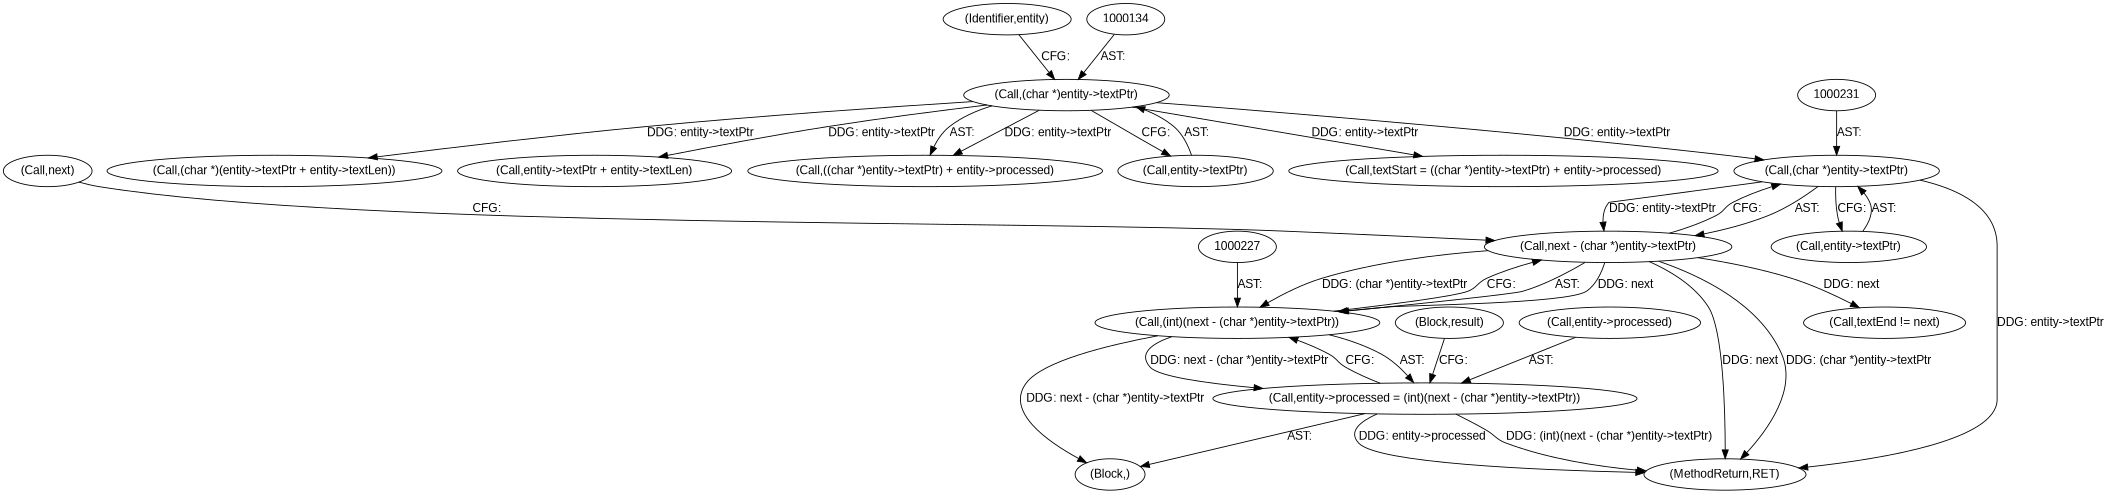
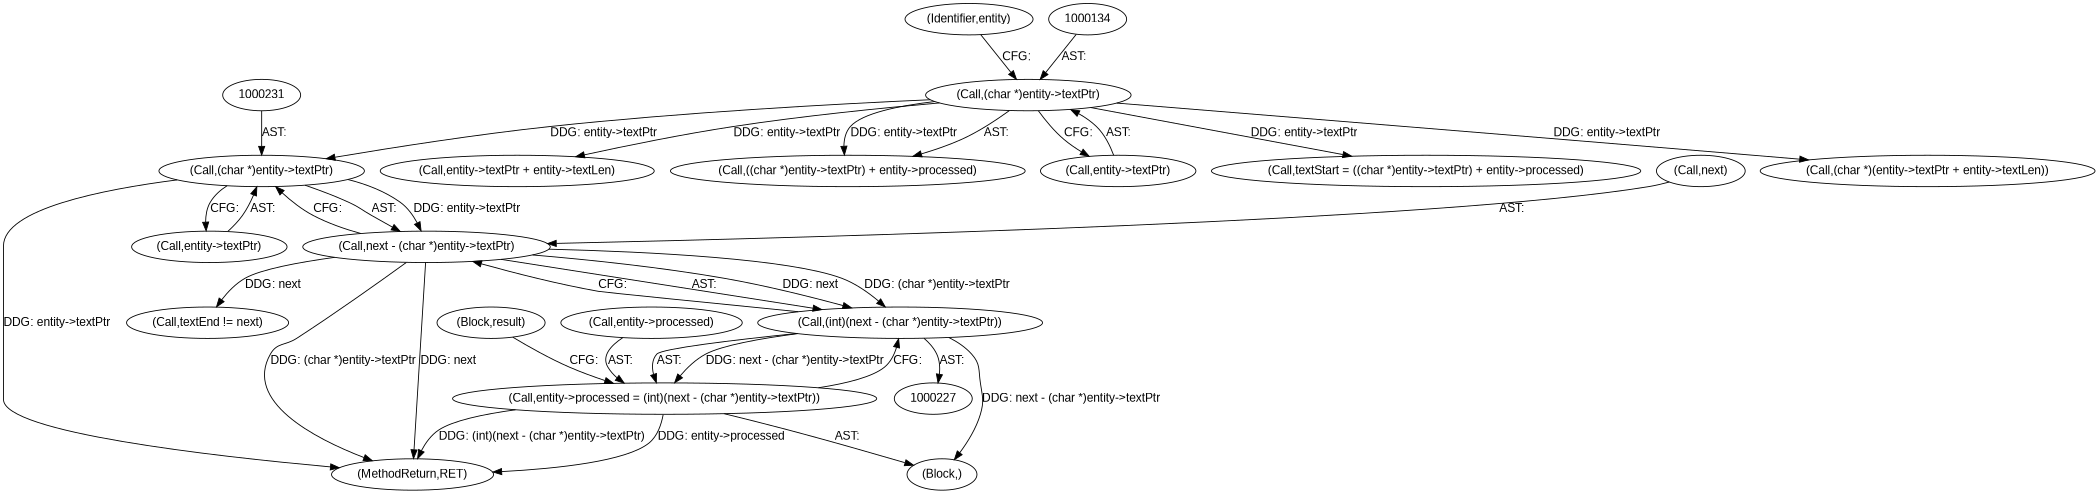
edge "(Call,next)" -> "(Call,next - (char *)entity->textPtr)": label "CFG: " -> "AST: "
edge "1000227" -> "(Call,(int)(next - (char *)entity->textPtr))": reversed
